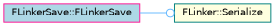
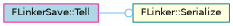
node "FLinkerSave::FLinkerSave": label "FLinkerSave::FLinkerSave" -> "FLinkerSave::Tell"
